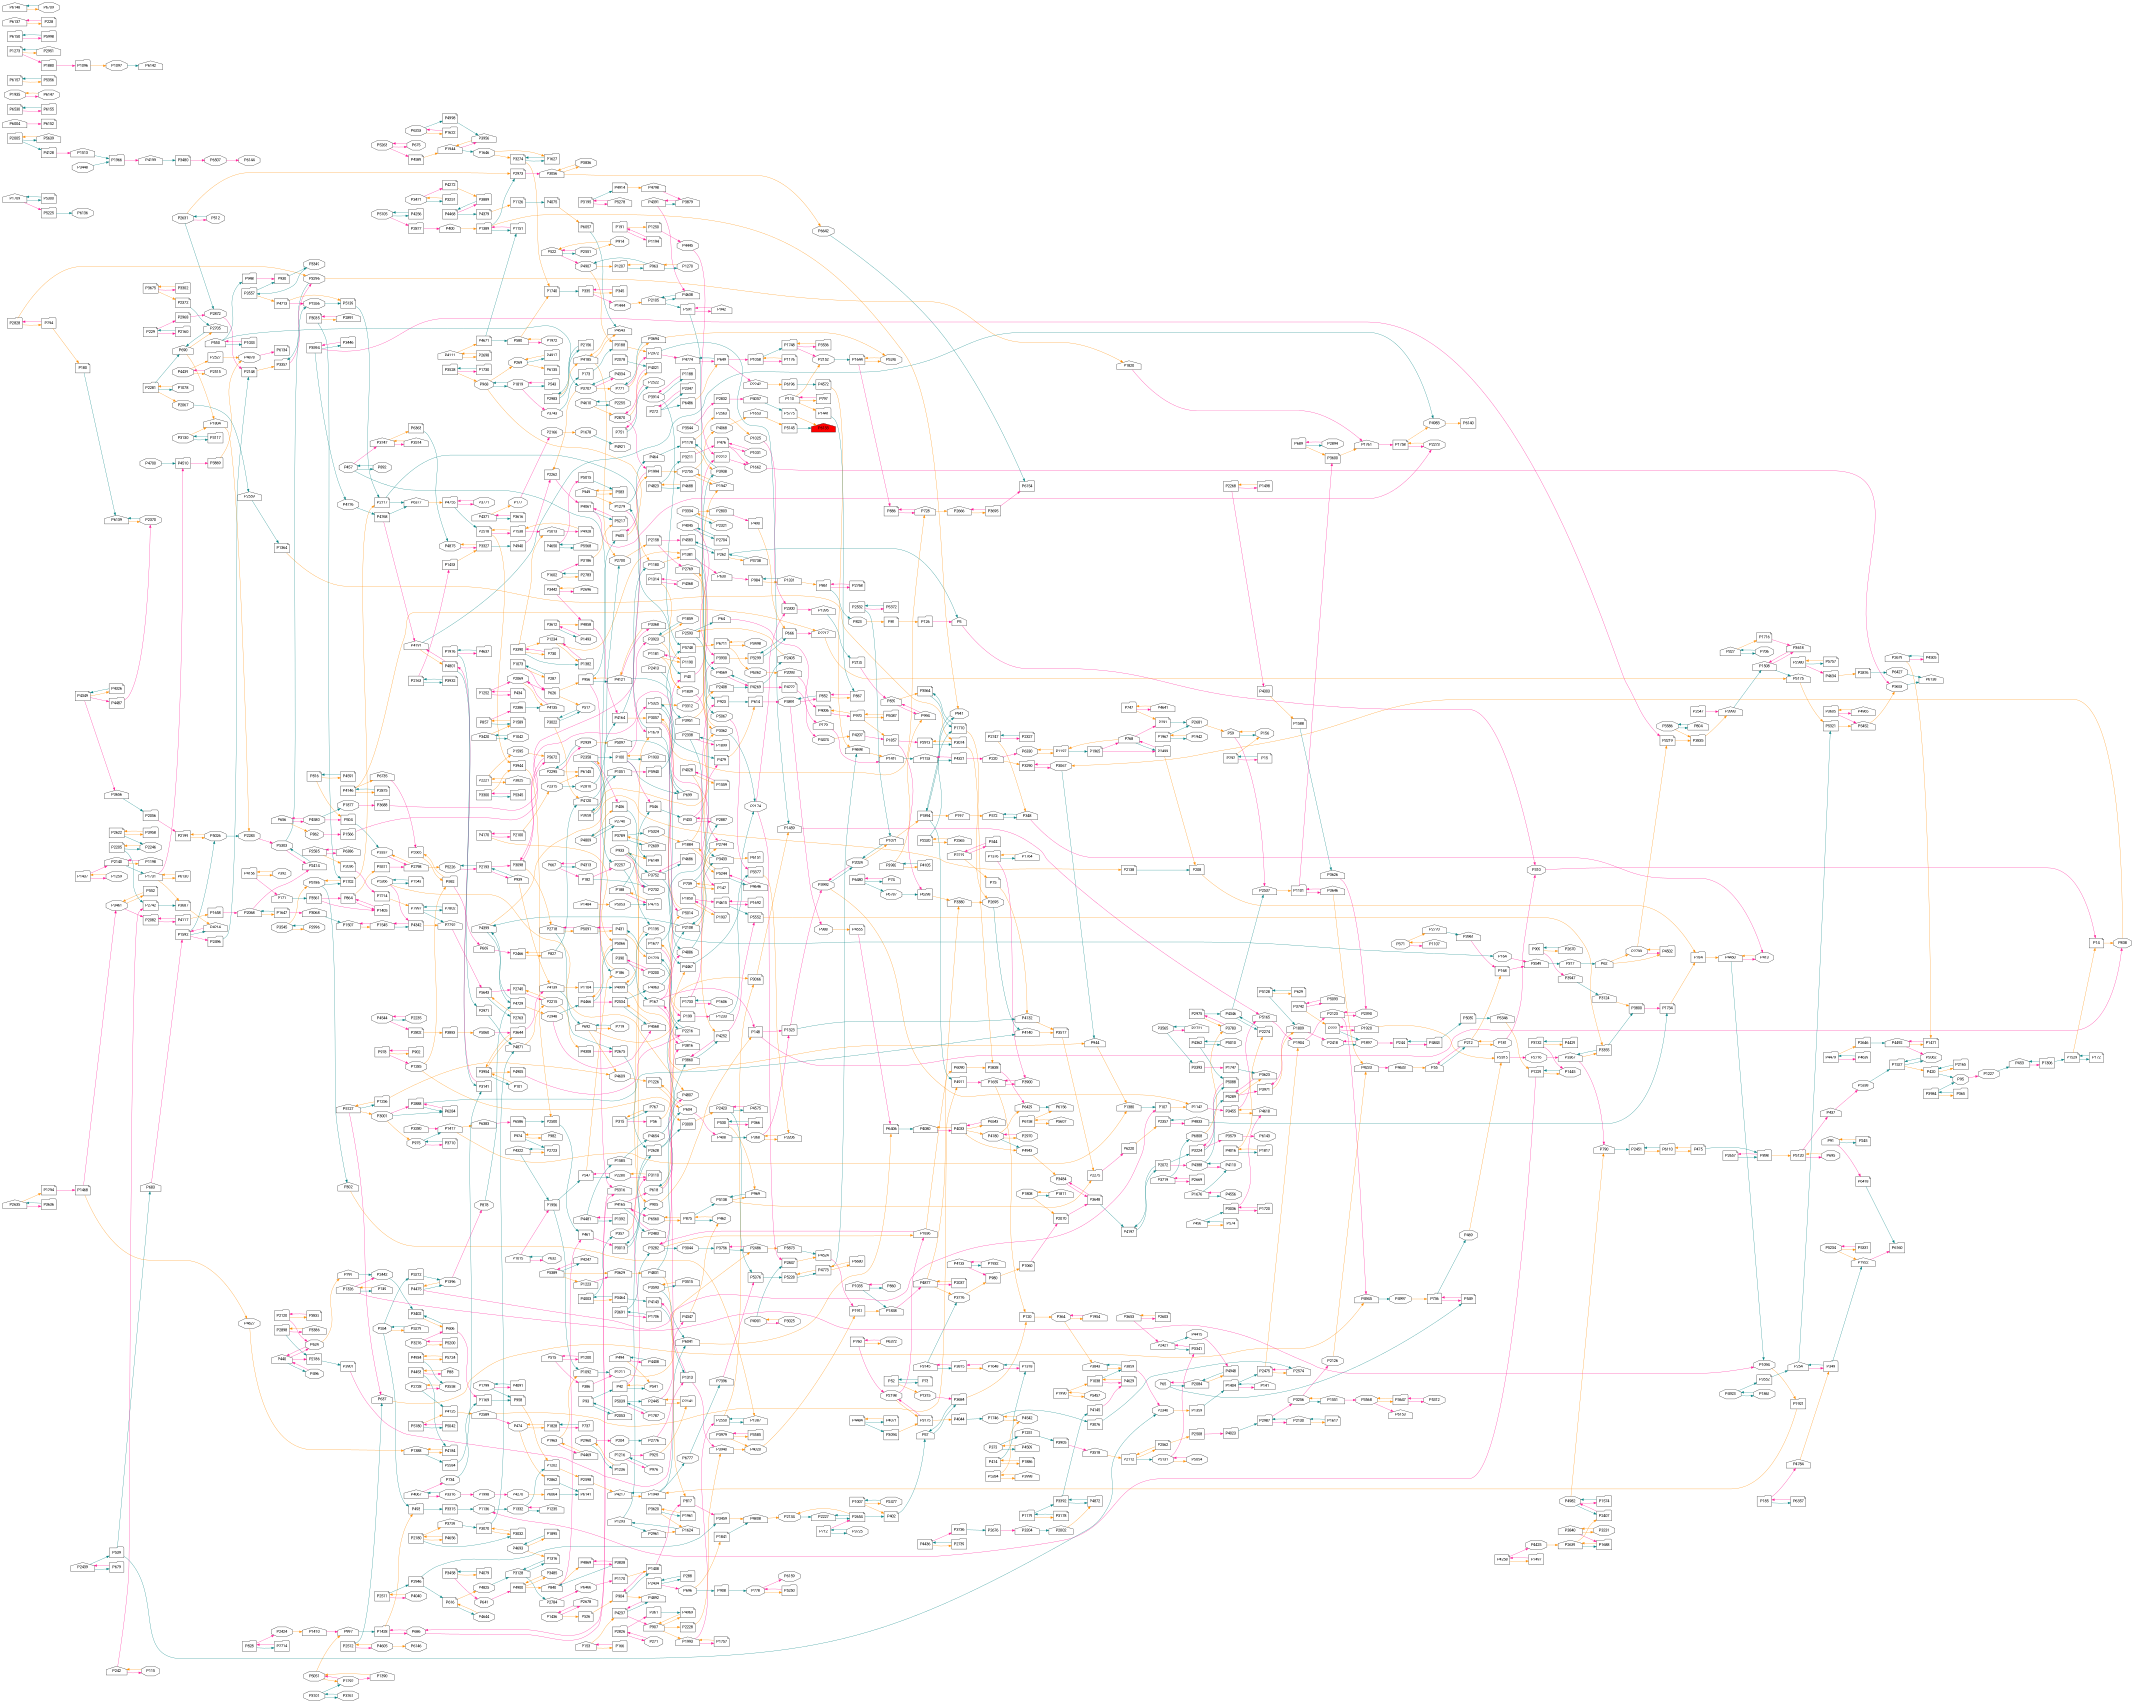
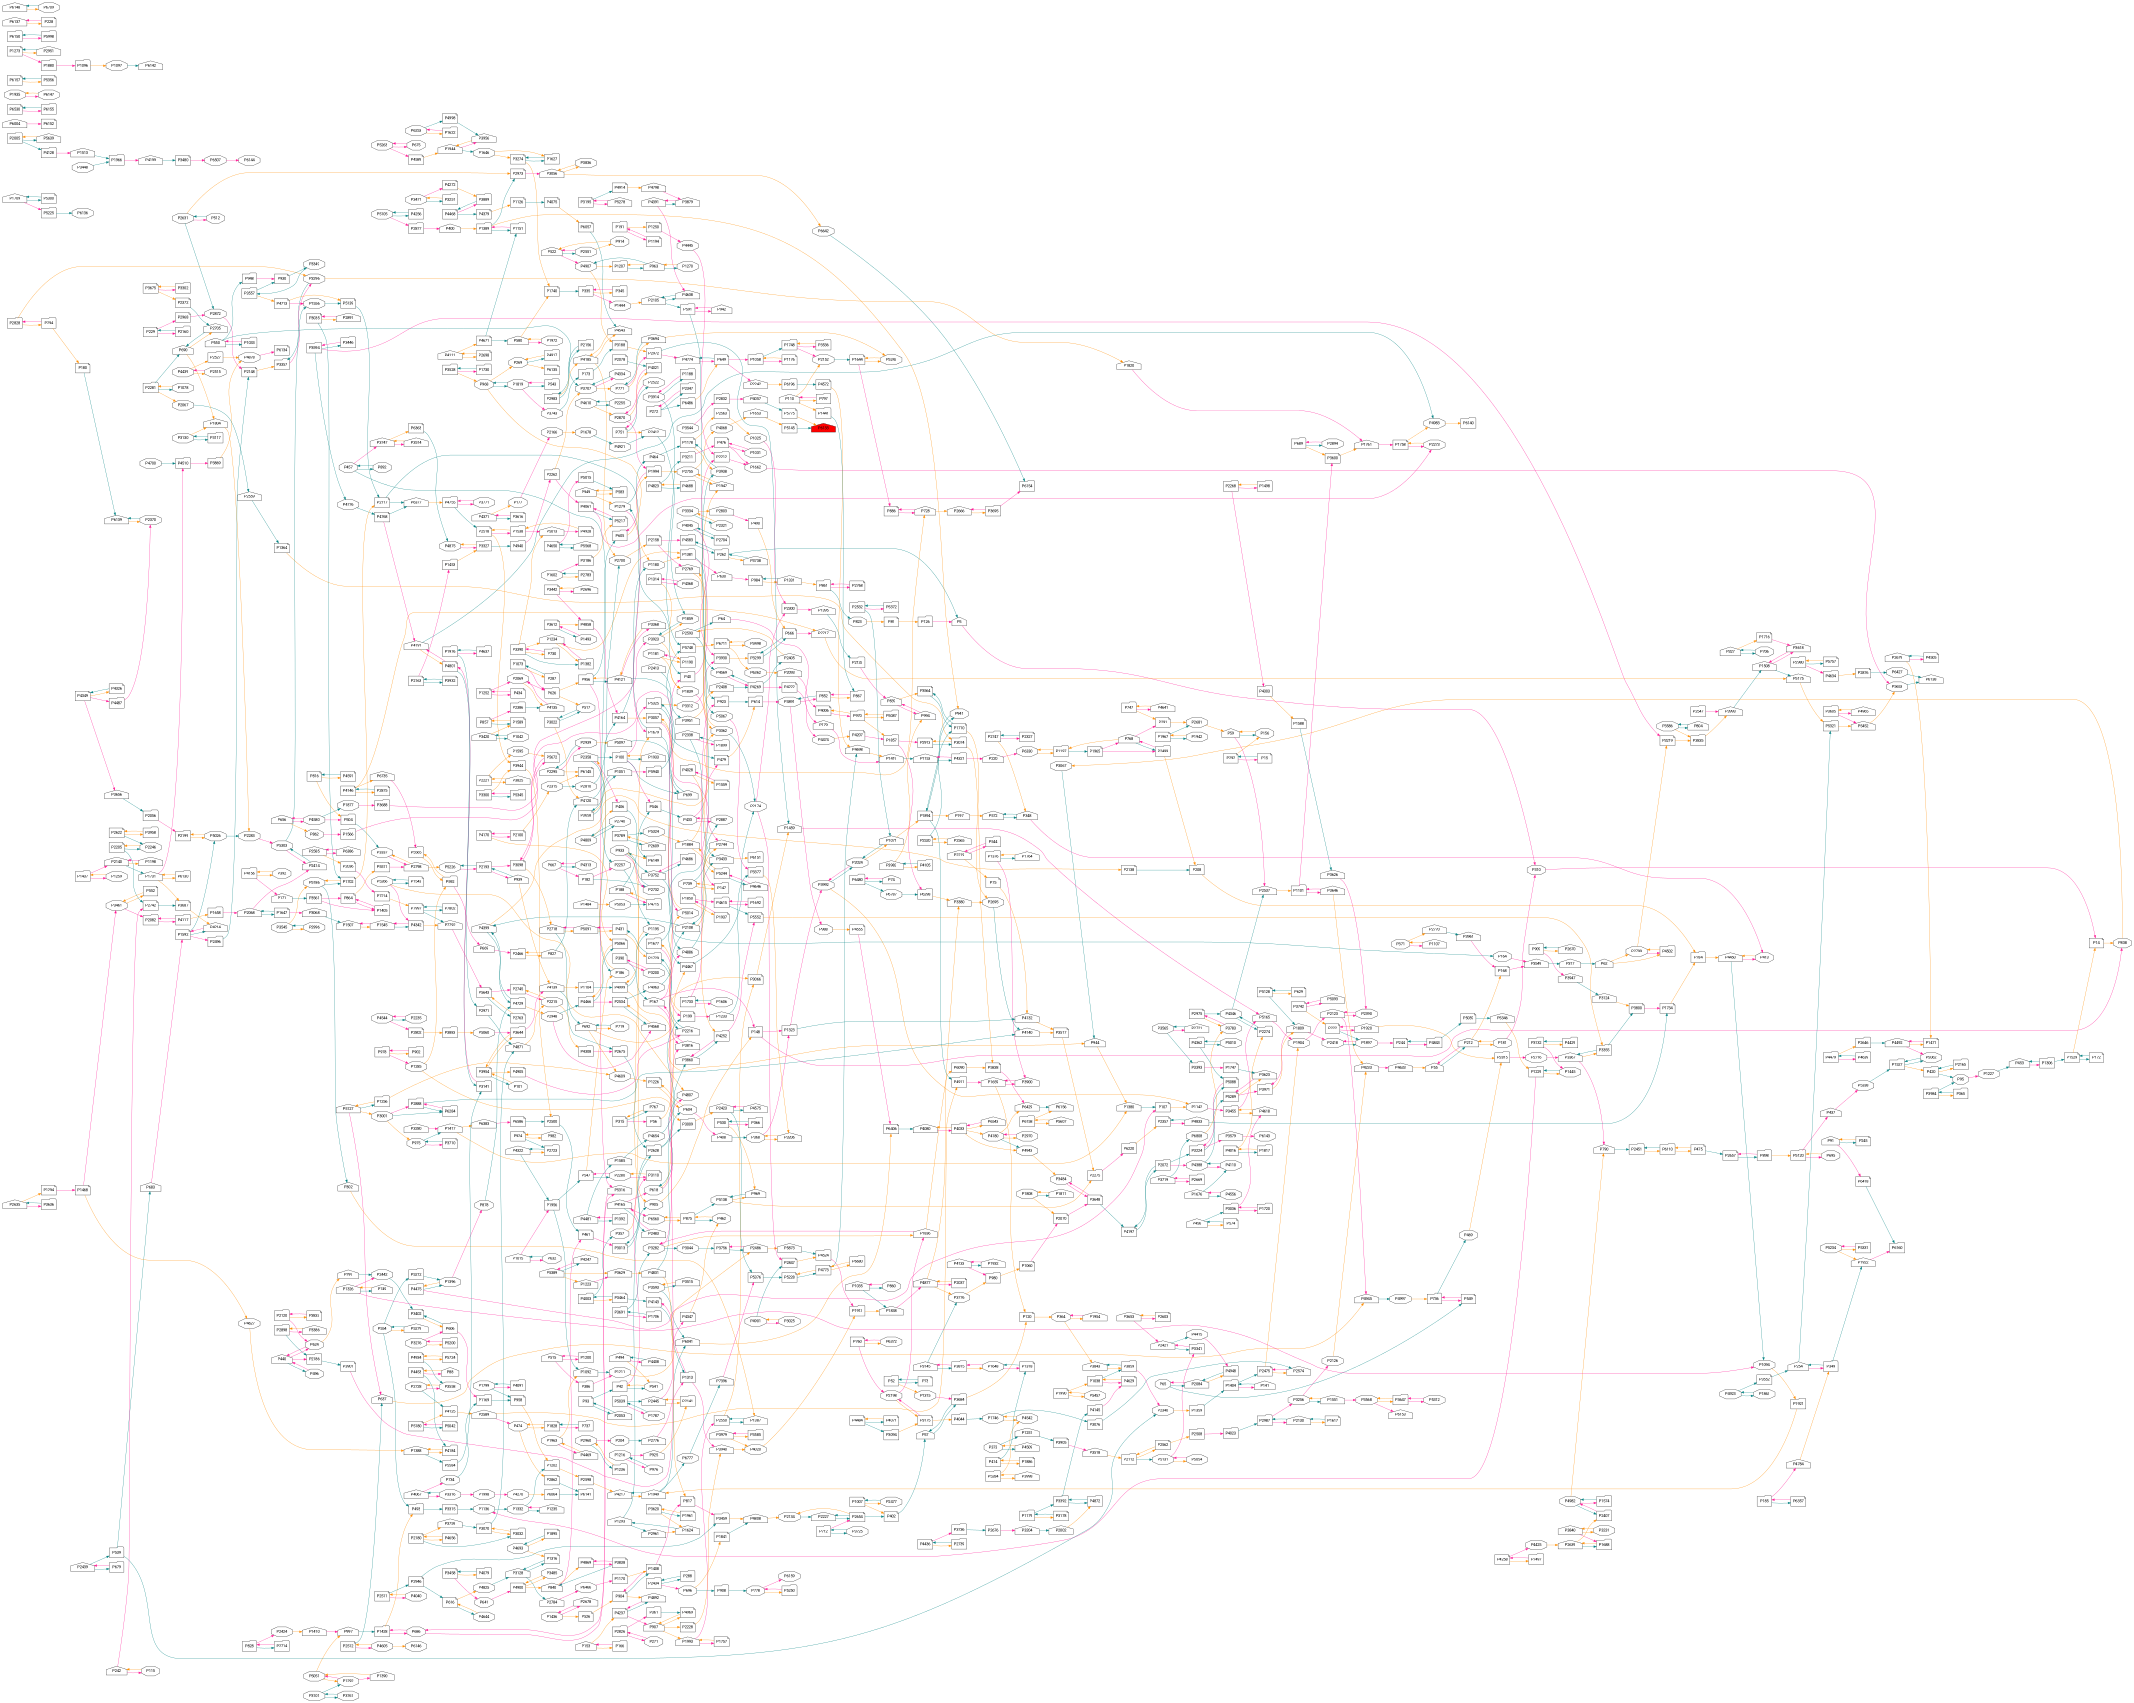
edge "P3707" -> "P2262": reversed
node "P2412": added
edge "P291" -> "P2681": color teal -> darkorange
node "P3290": removed
edge "P2068" -> "P1647": color darkorange -> teal
edge "P475" -> "P898": now "P475" -> "P2657"
